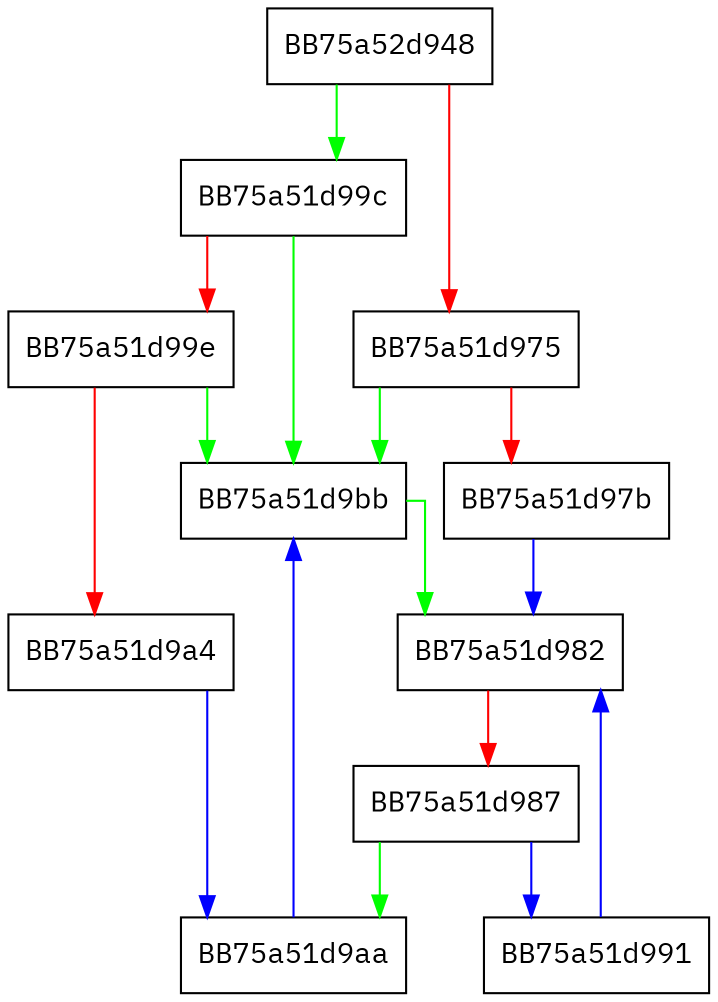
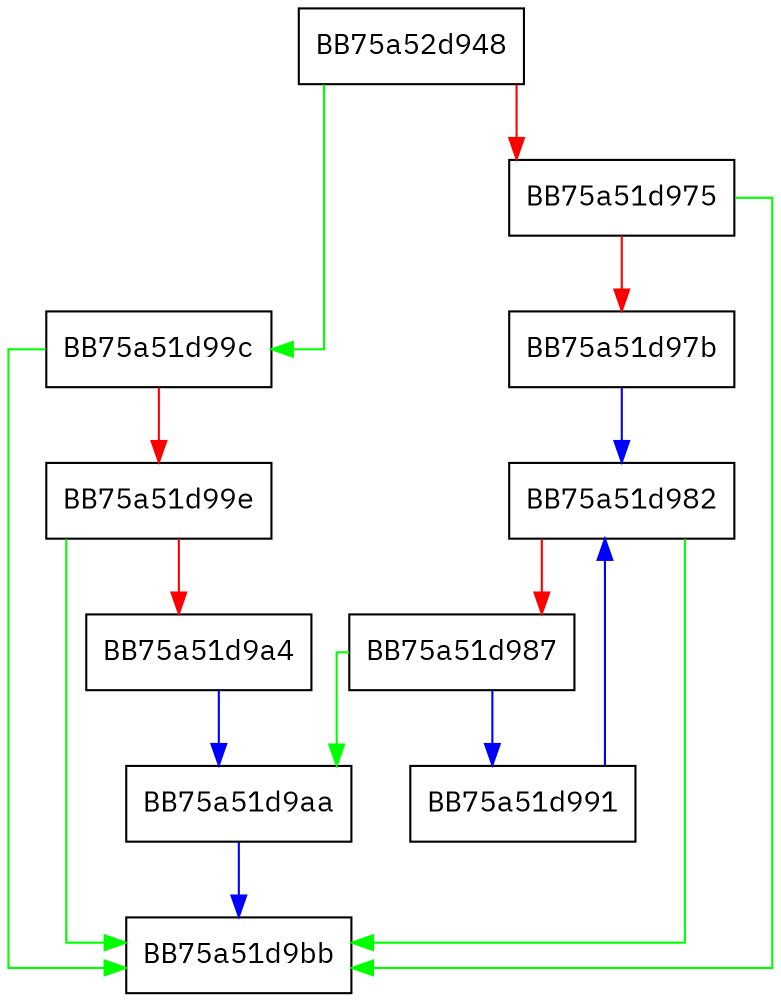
edge "BB75a51d9bb" -> "BB75a51d982": reversed
